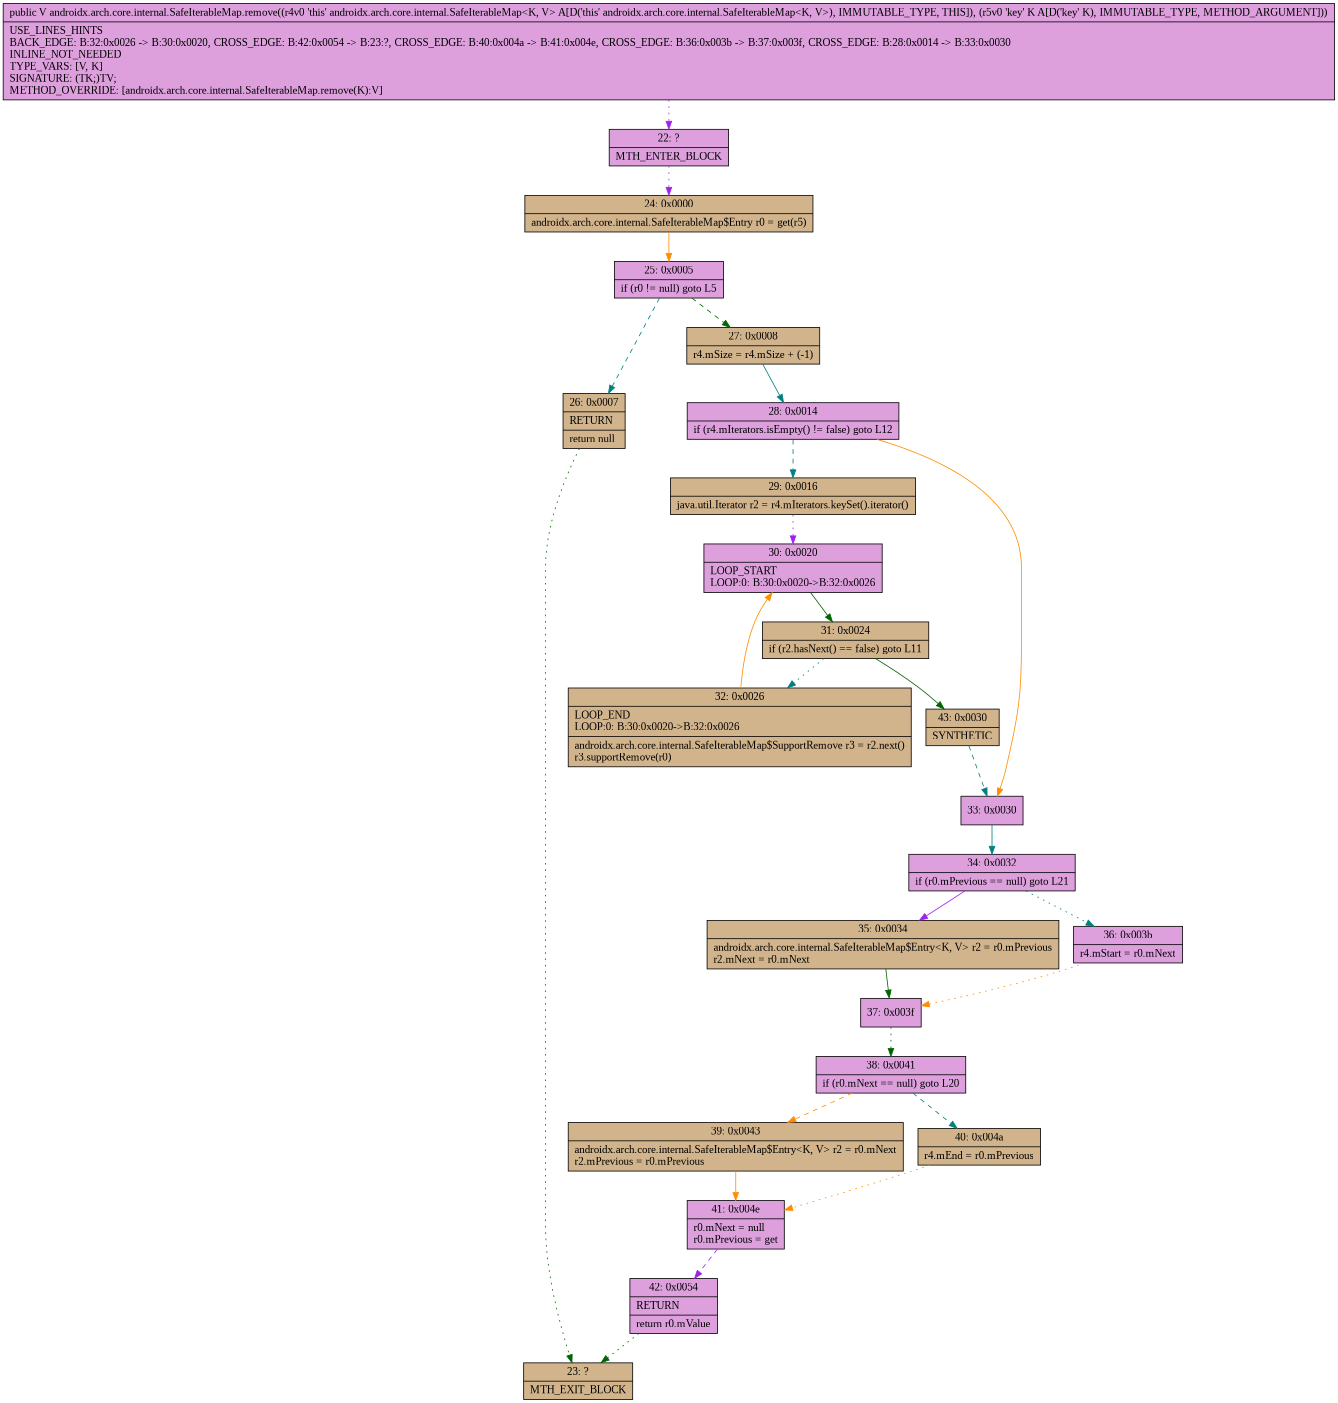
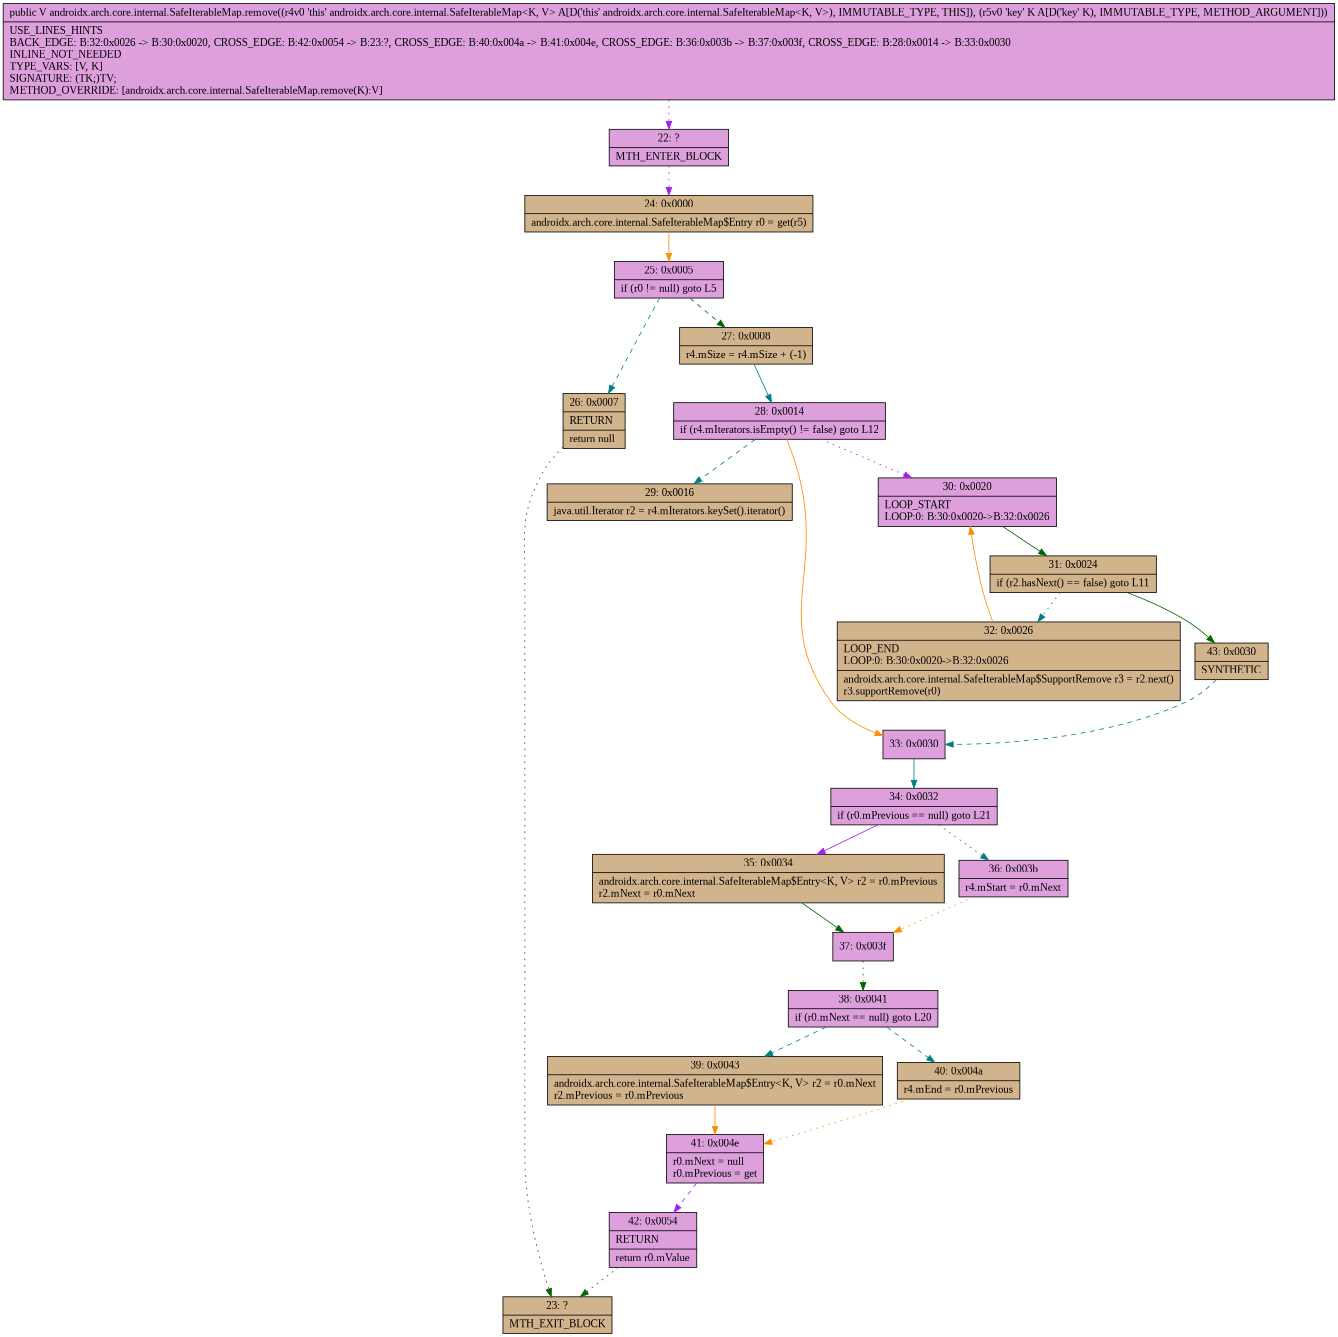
edge "29: 0x0016" -> "30: 0x0020": now "28: 0x0014" -> "30: 0x0020"
edge "38: 0x0041" -> "39: 0x0043": color darkorange -> teal
